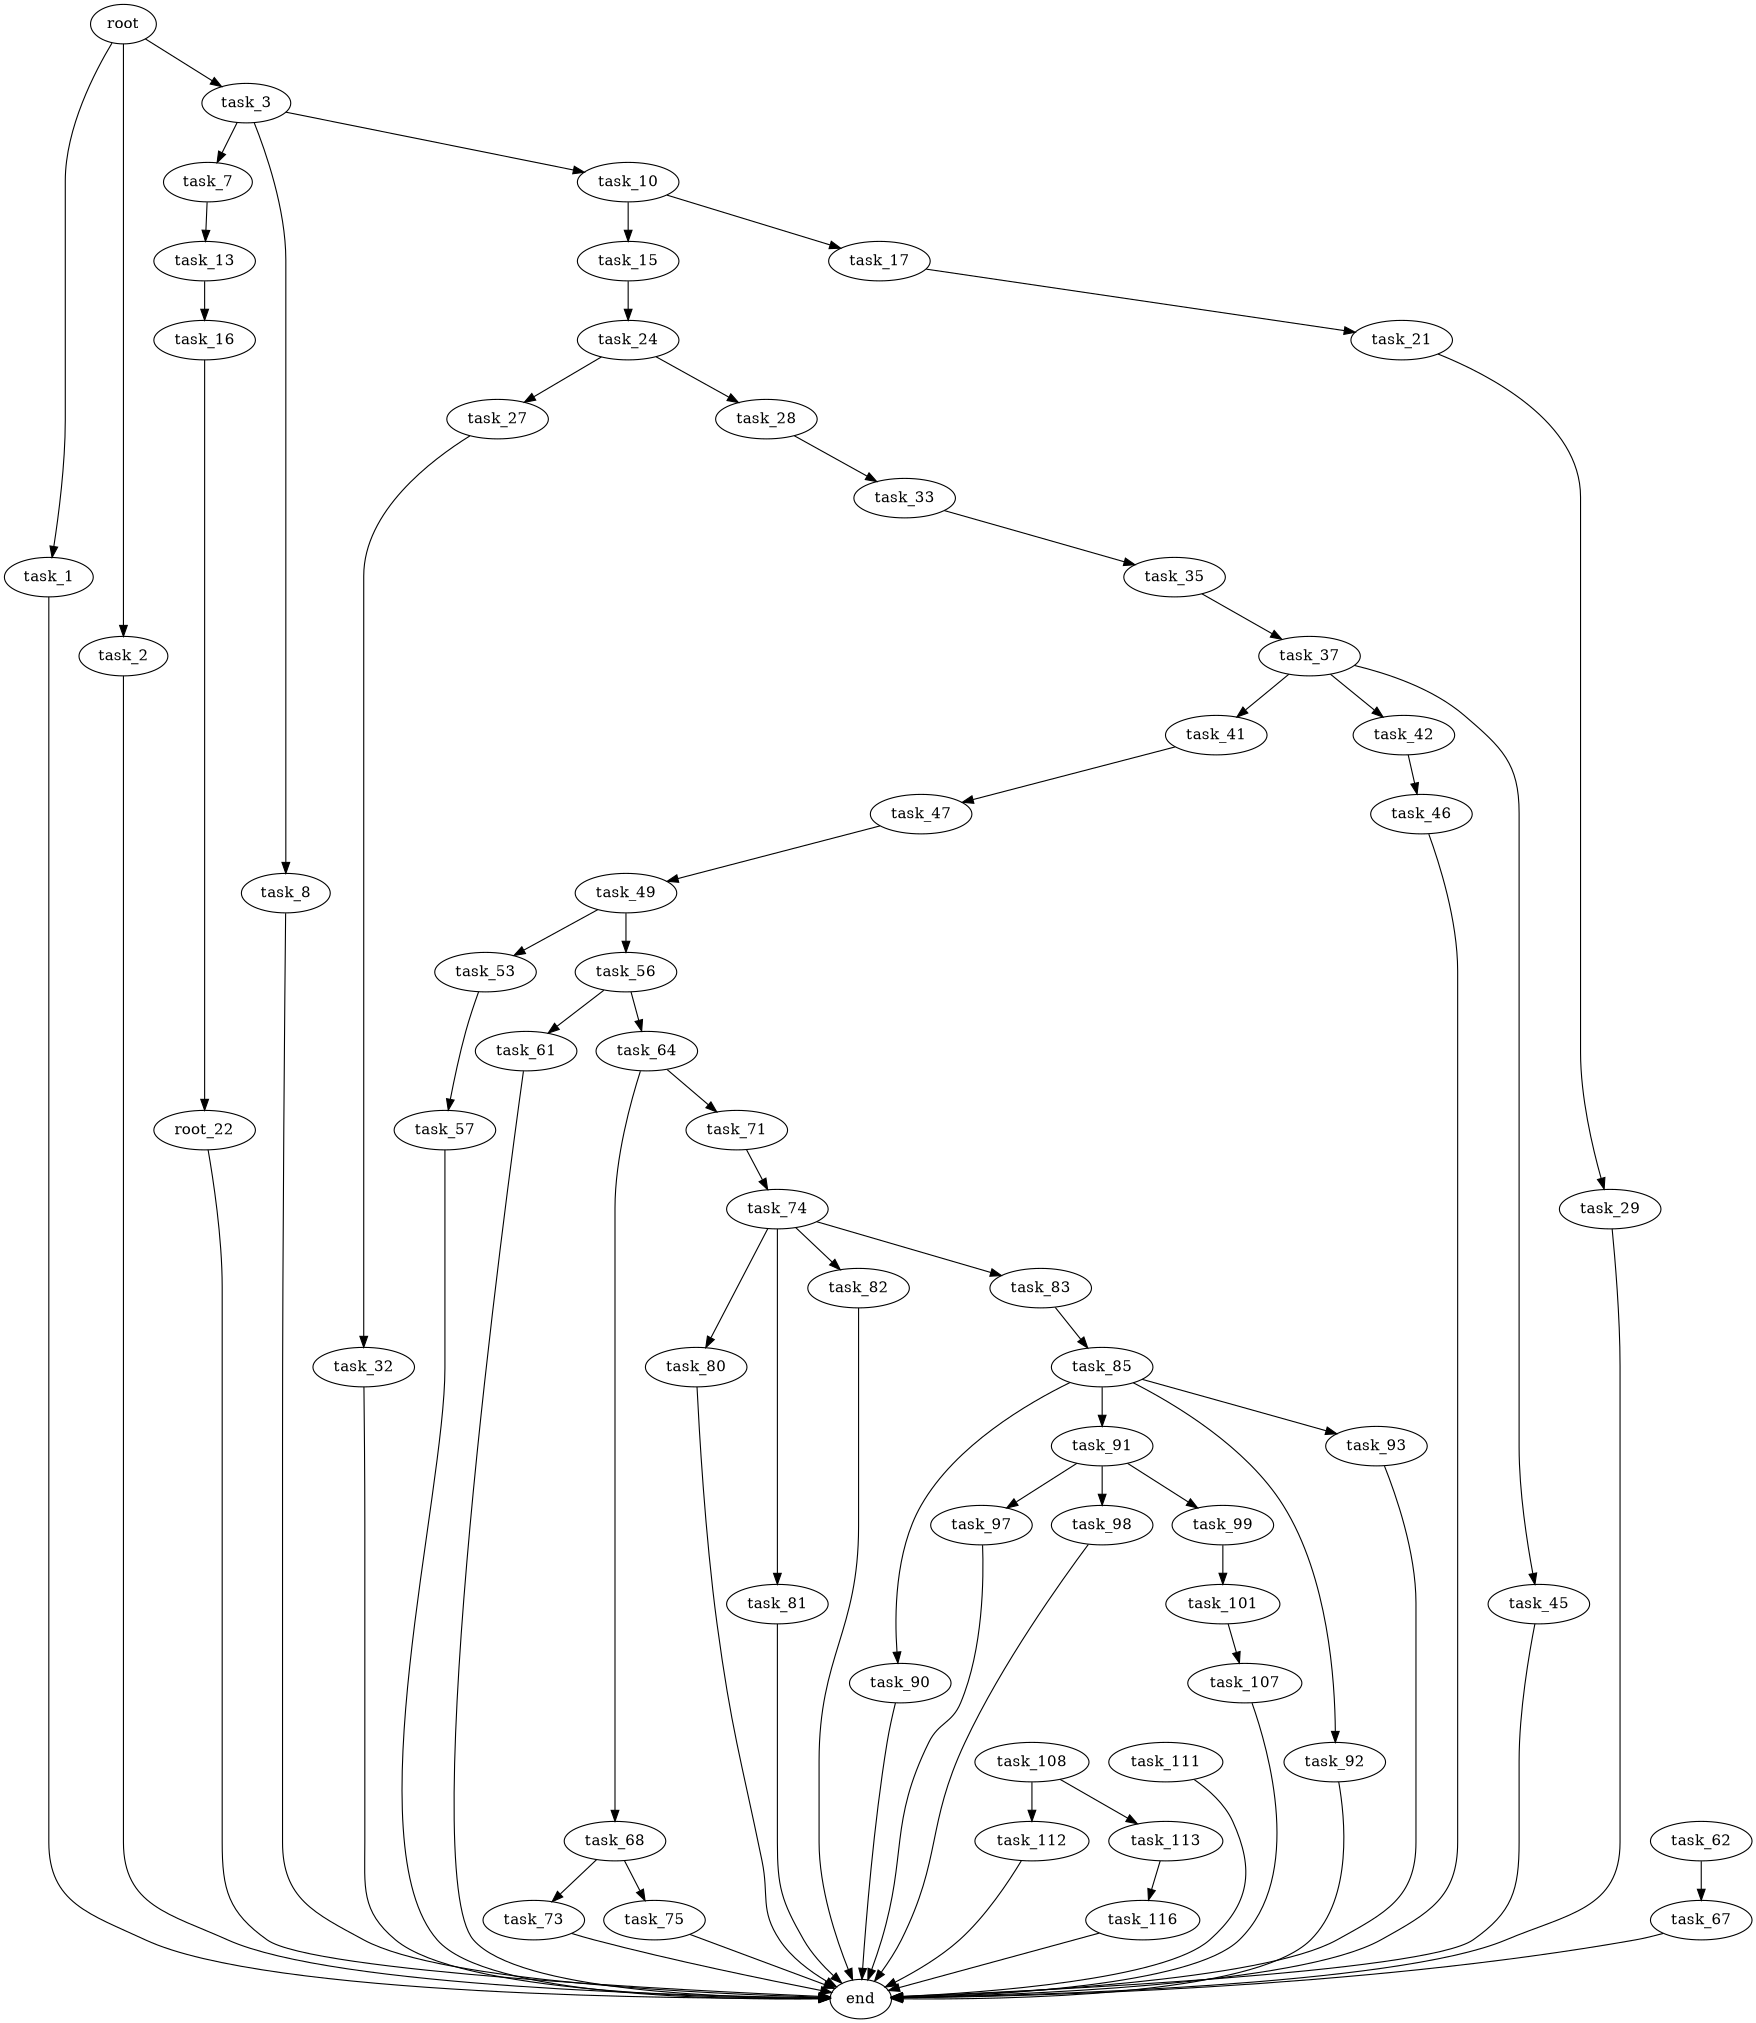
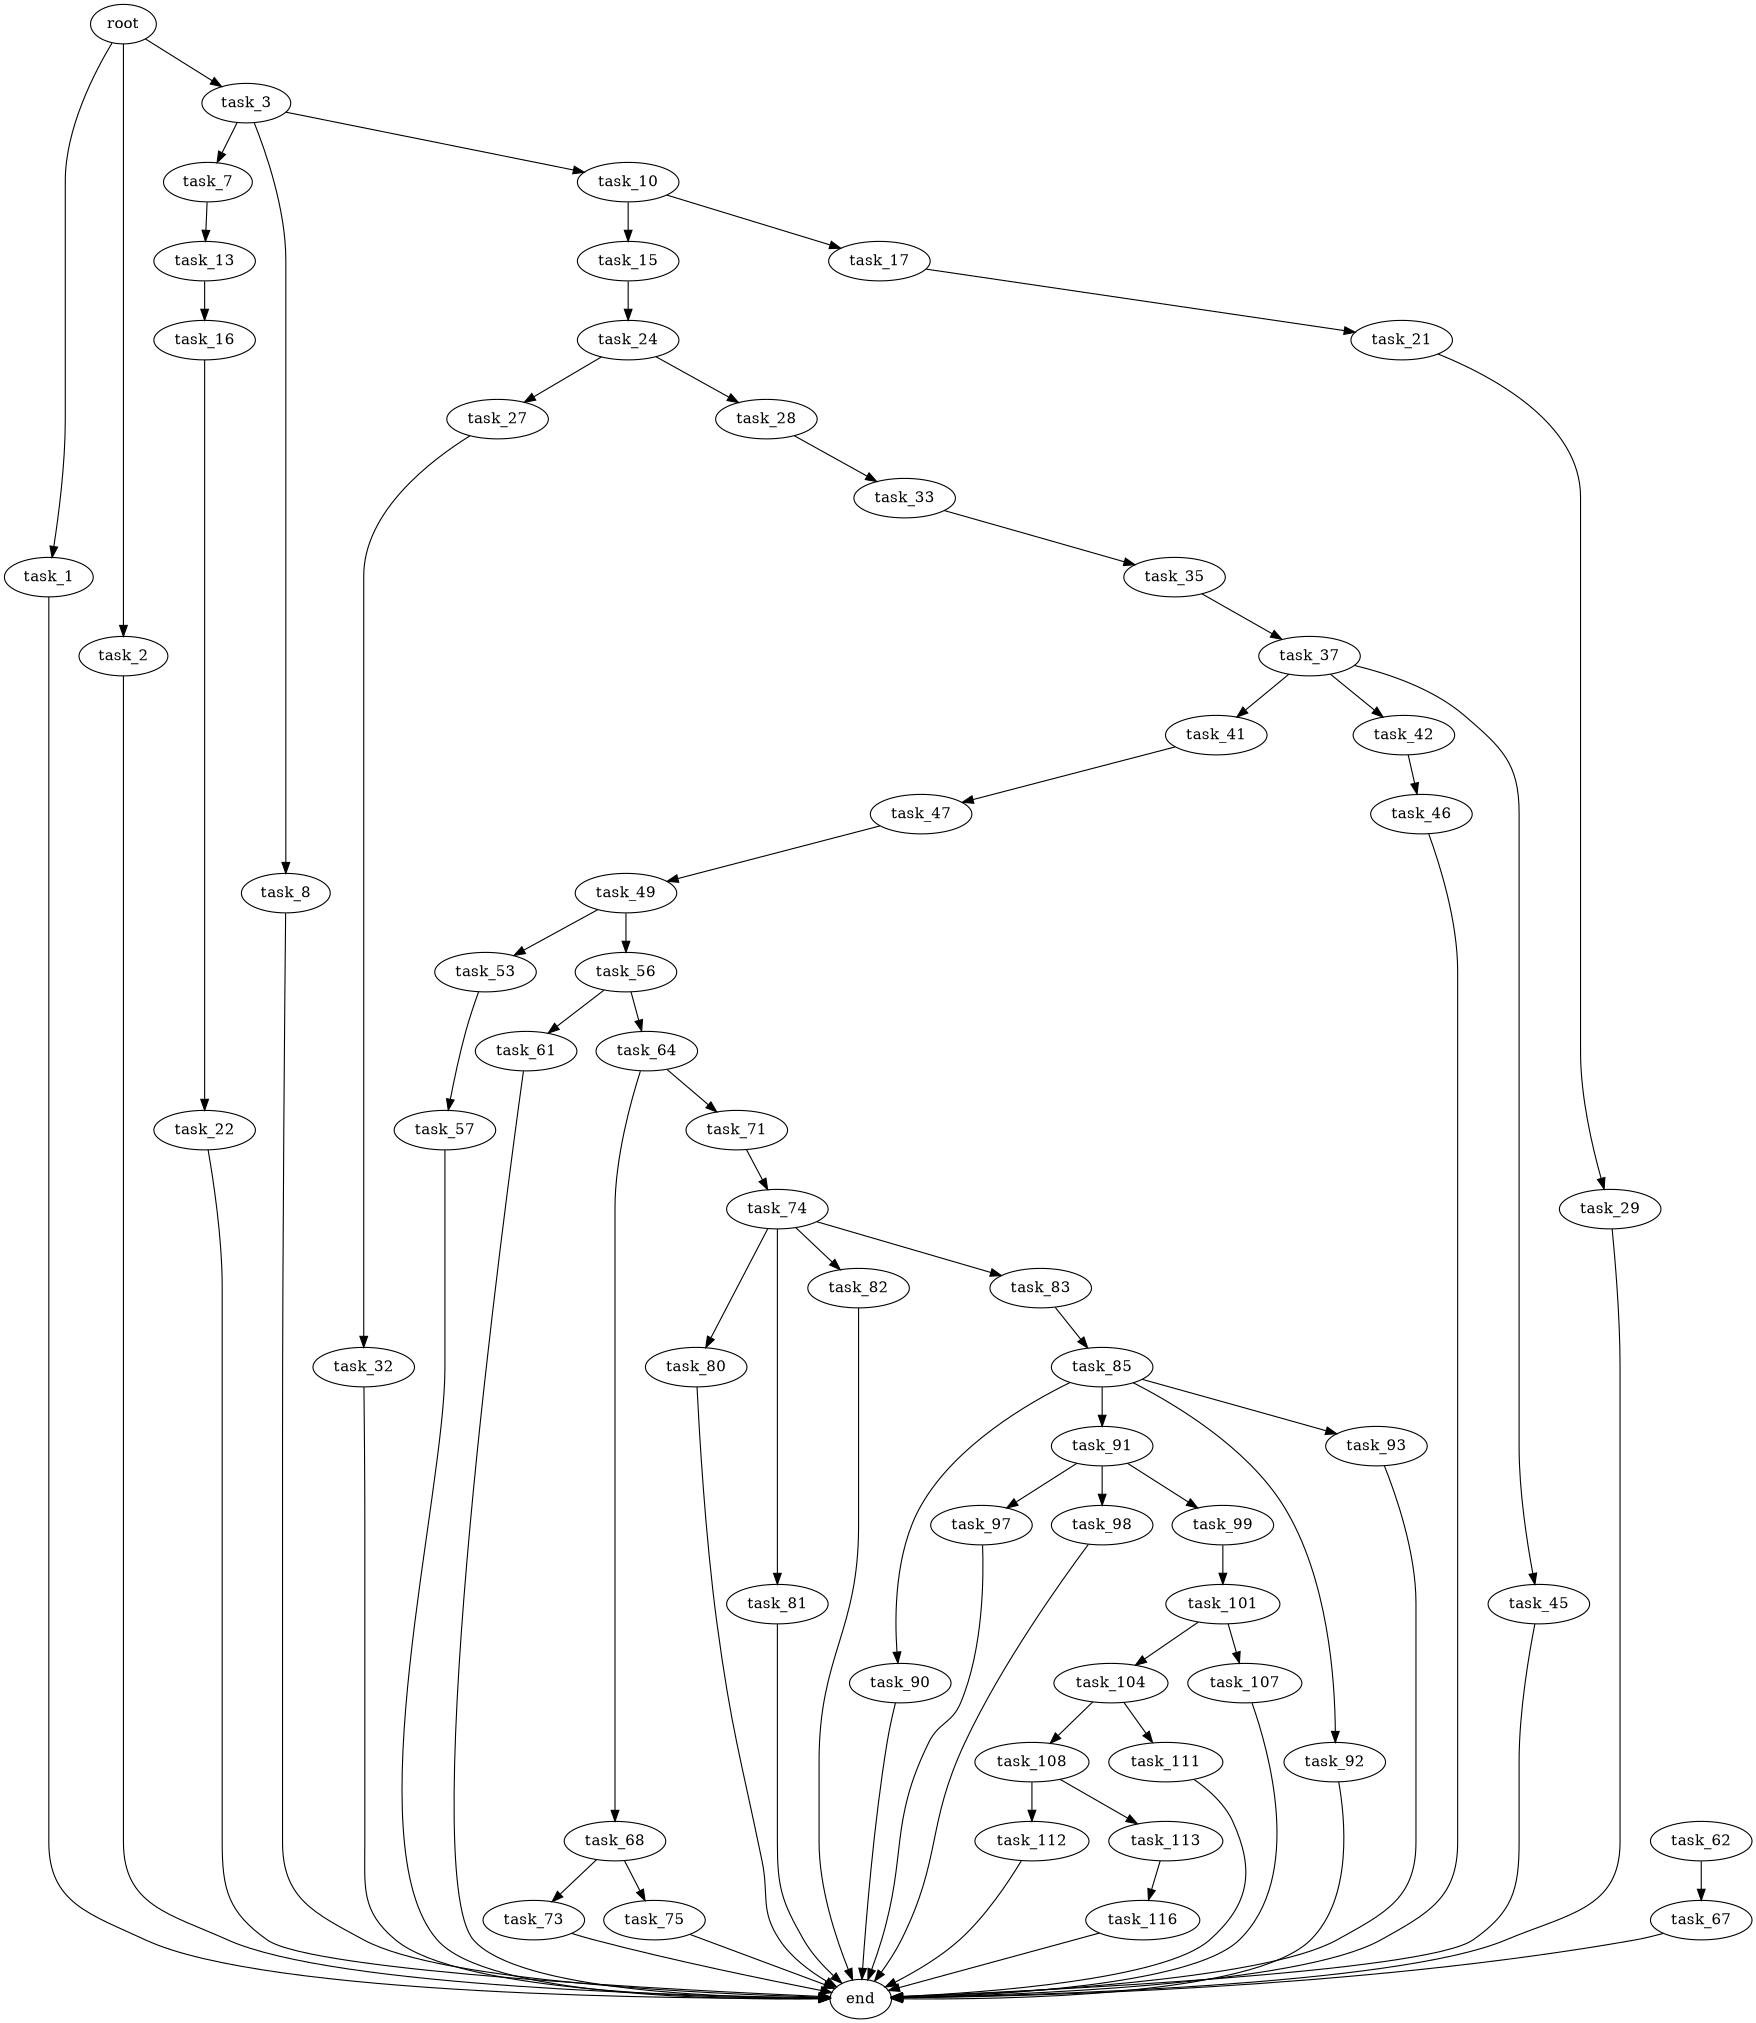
node "root_22": label "root_22" -> "task_22"
node "task_104": added
